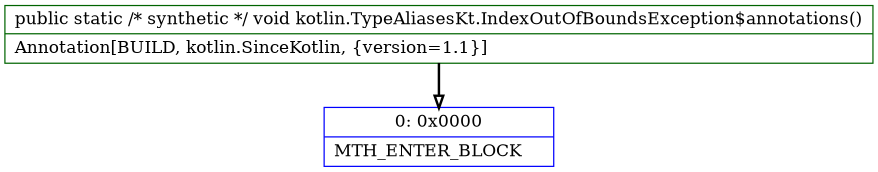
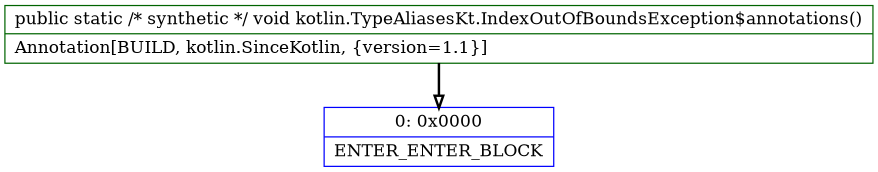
node "0: 0x0000": text "MTH_ENTER_BLOCK" -> "ENTER_ENTER_BLOCK"
